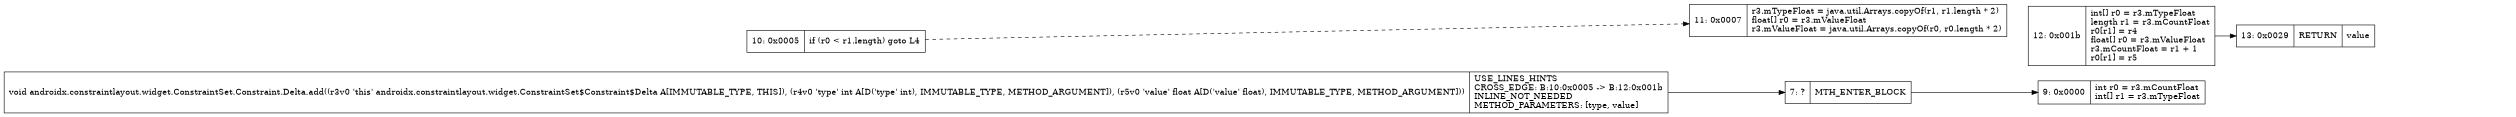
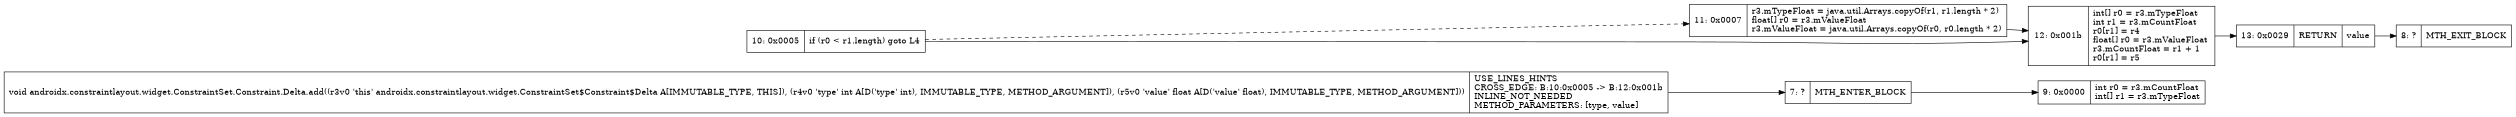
node "12: 0x001b": text "length r1 = r3.mCountFloat" -> "int r1 = r3.mCountFloat"
edge "11: 0x0007" -> "12: 0x001b": added
node "8: ?": added
edge "10: 0x0005" -> "12: 0x001b": added
